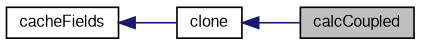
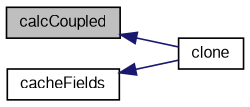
edge "calcCoupled" -> "clone": reversed
